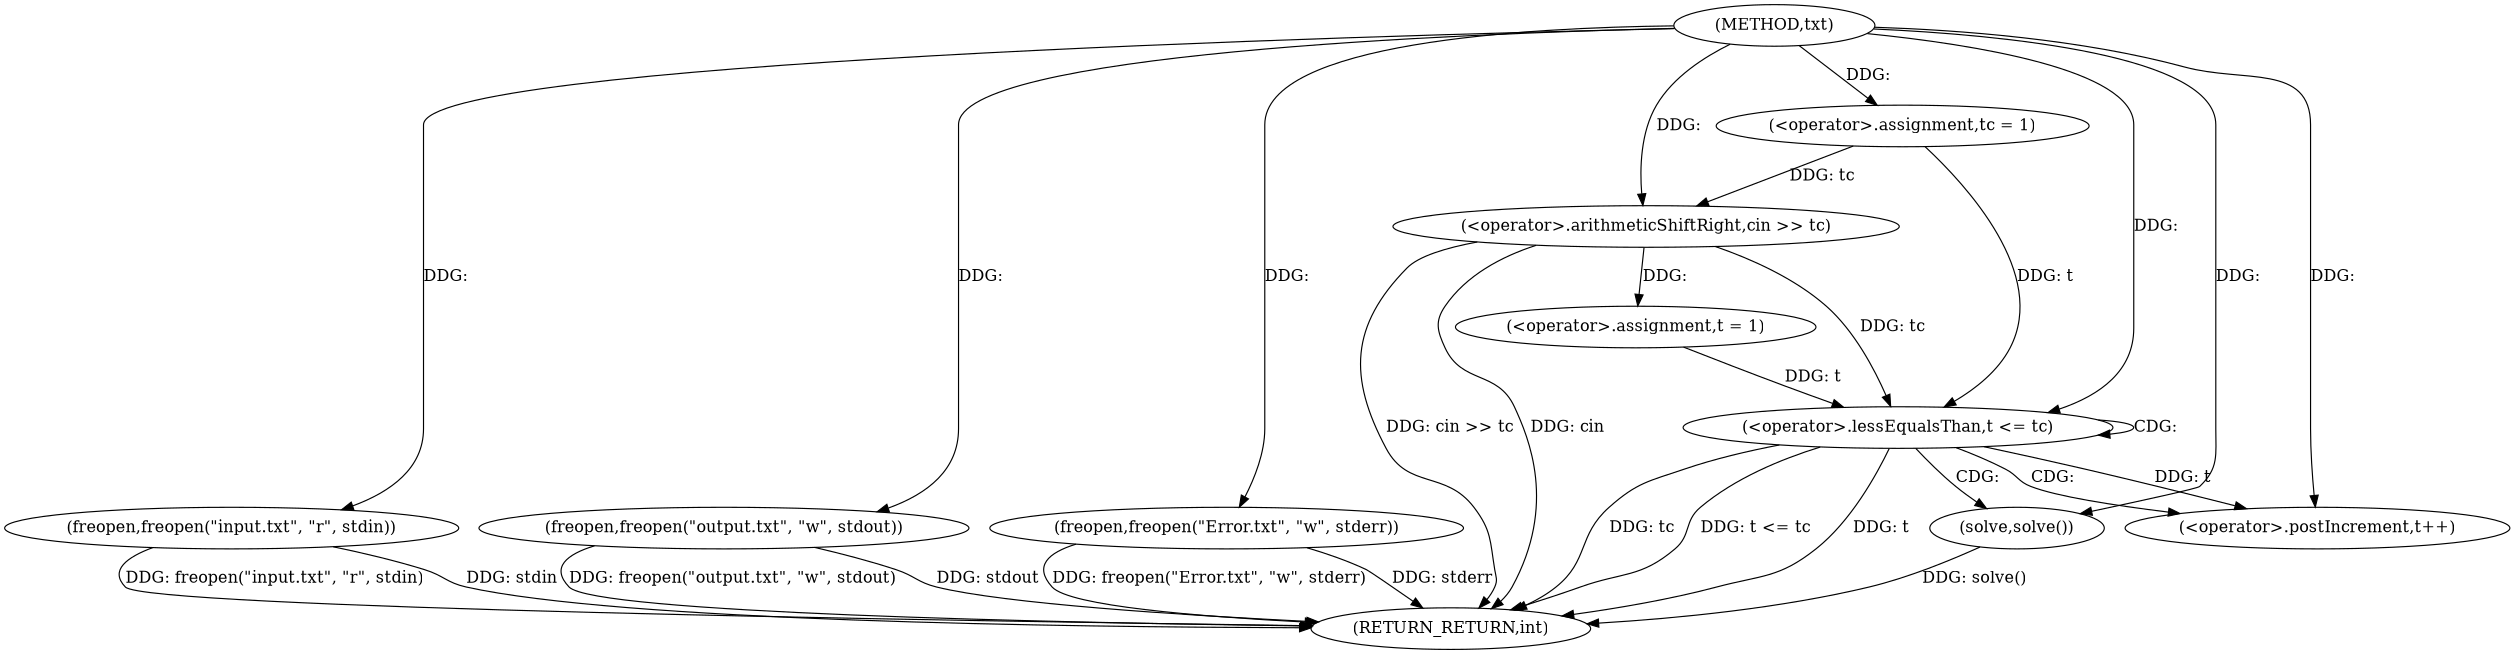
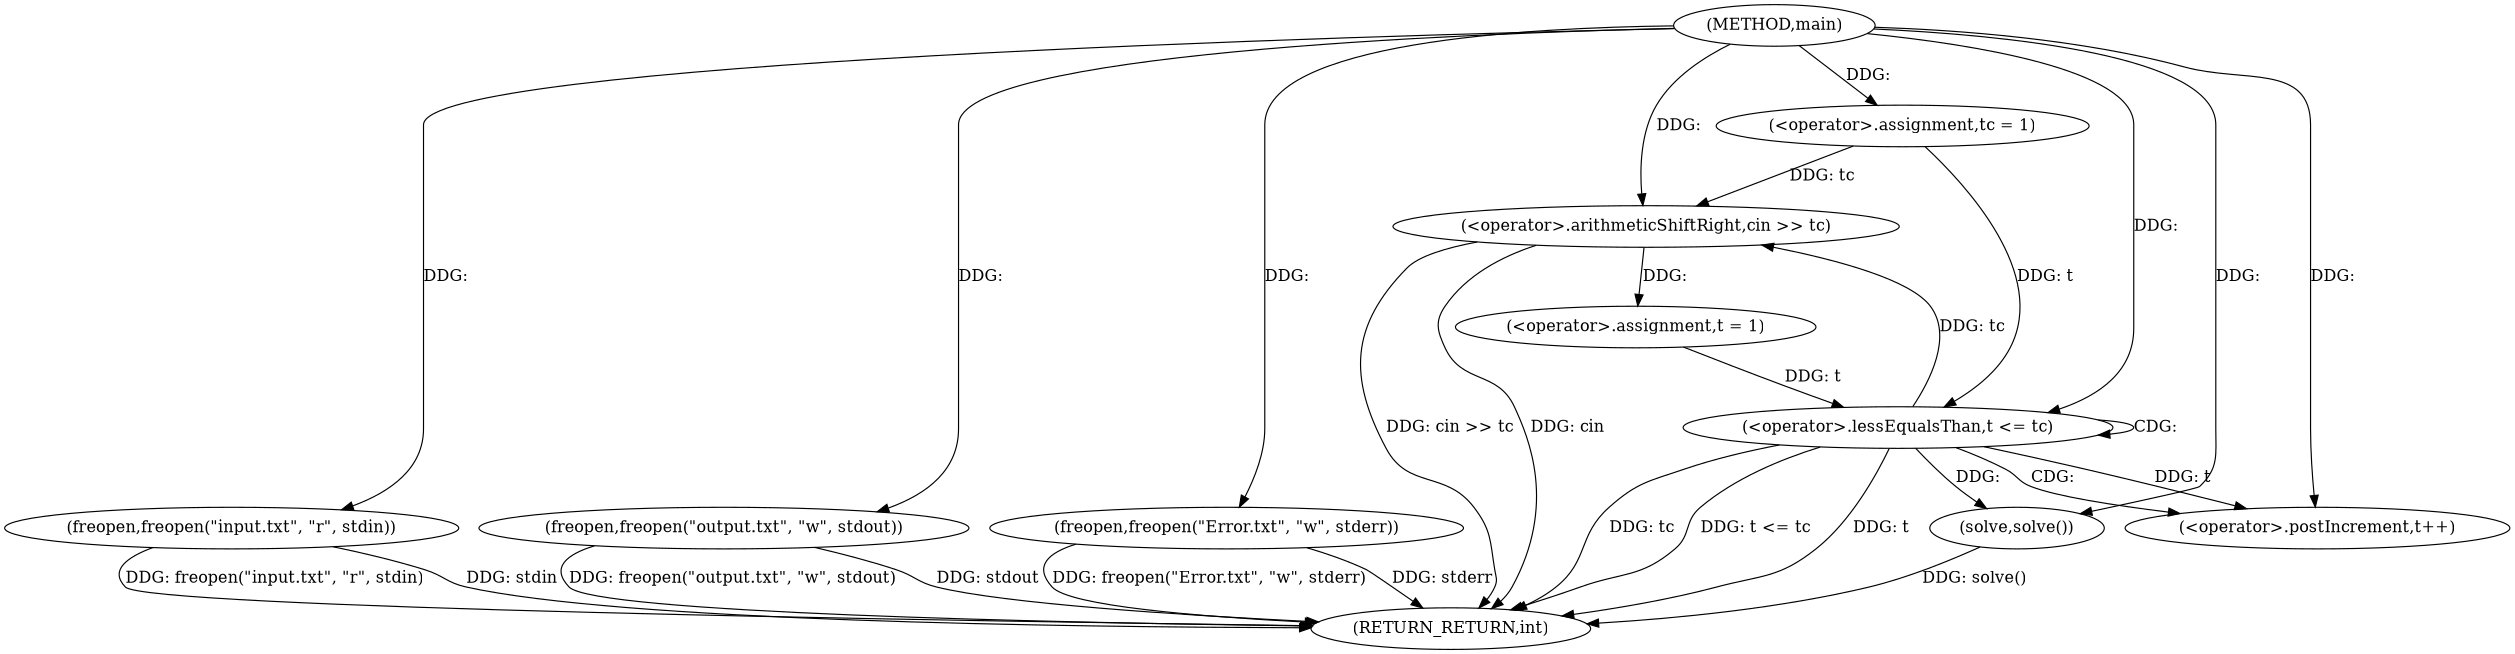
node "(METHOD,txt)": label "(METHOD,txt)" -> "(METHOD,main)"
edge "(<operator>.arithmeticShiftRight,cin >> tc)" -> "(<operator>.lessEqualsThan,t <= tc)": reversed
edge "(<operator>.lessEqualsThan,t <= tc)" -> "(solve,solve())": label "CDG: " -> "DDG: "
